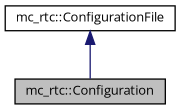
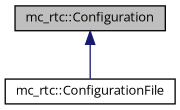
edge "mc_rtc::Configuration" -> "mc_rtc::ConfigurationFile": reversed
